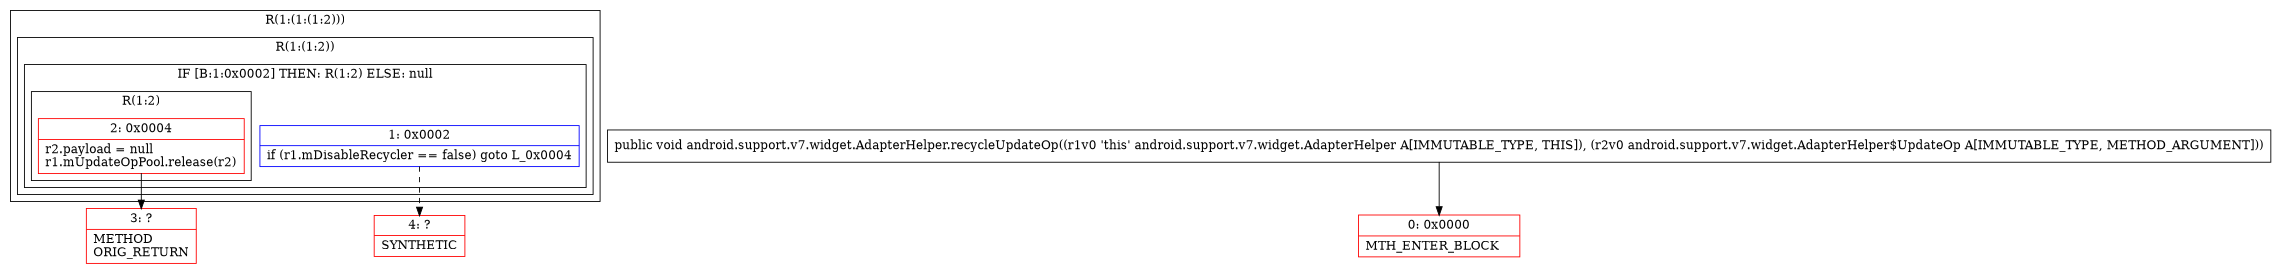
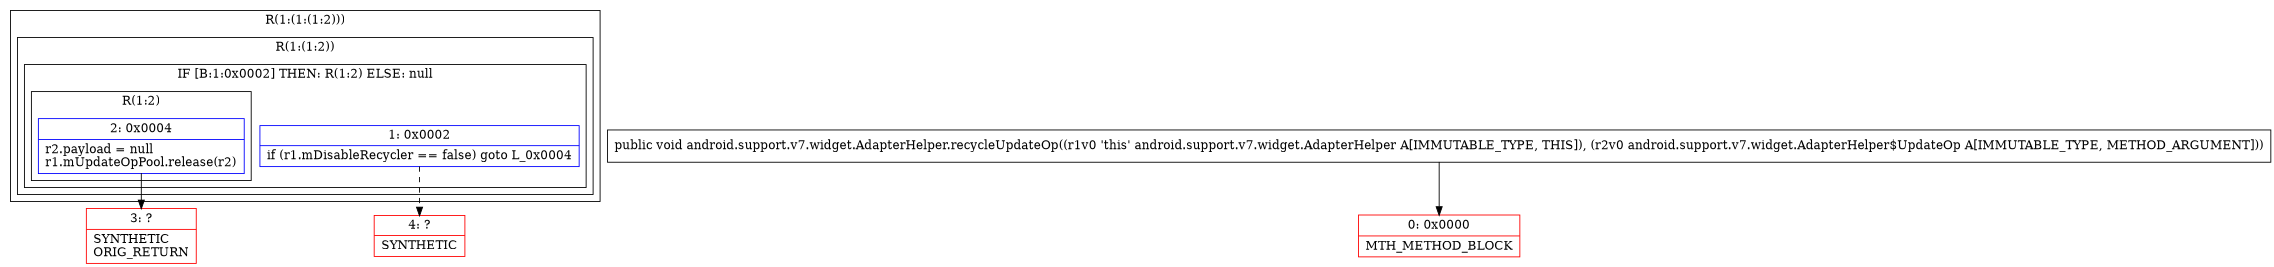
node "2: 0x0004": color red -> blue
node "3: ?": text "METHOD" -> "SYNTHETIC"
node "0: 0x0000": text "MTH_ENTER_BLOCK" -> "MTH_METHOD_BLOCK"
